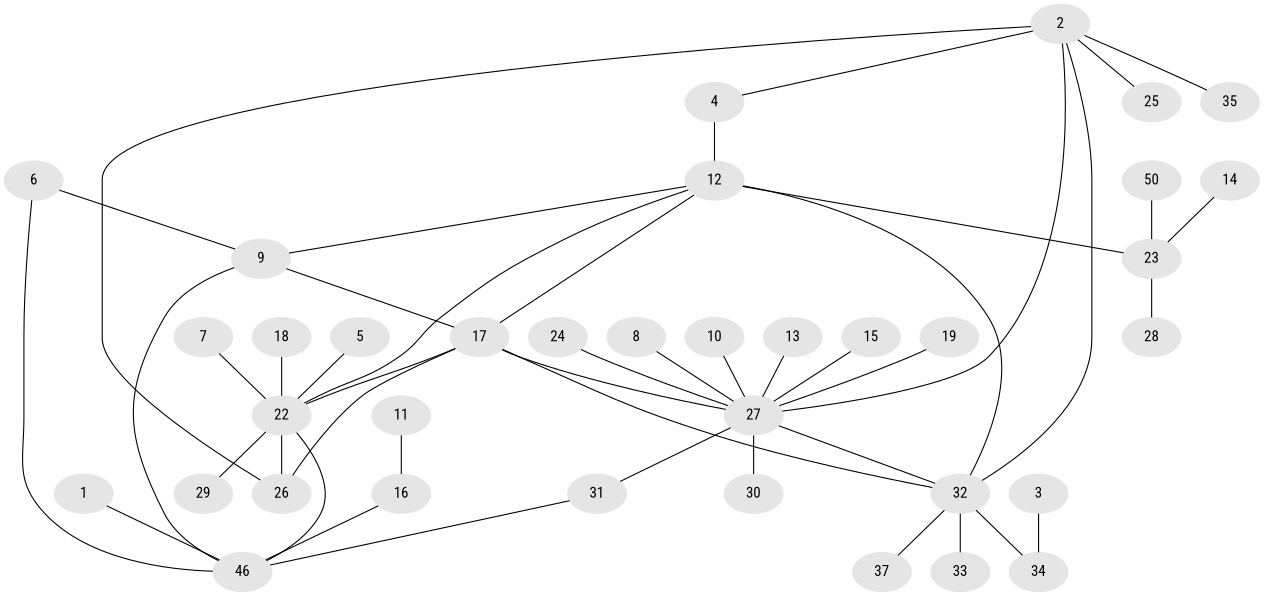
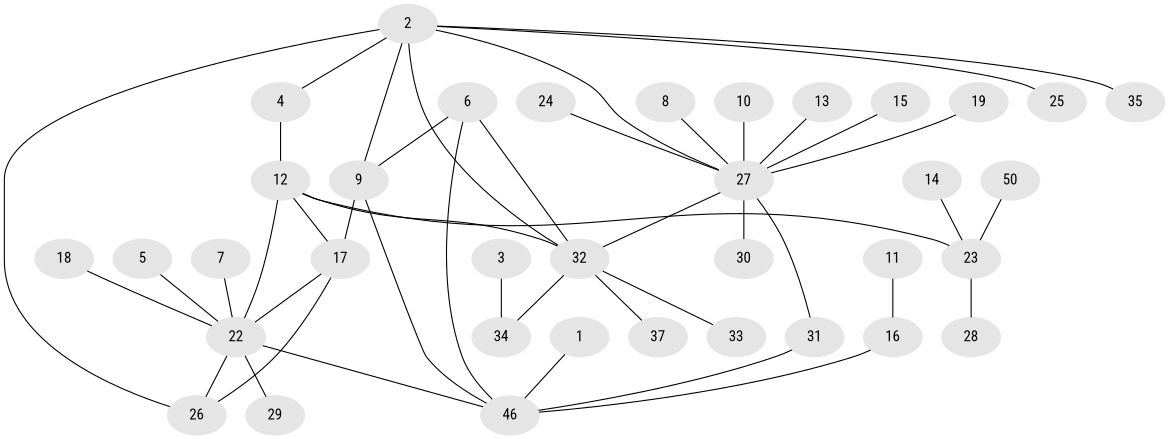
edge "12" -- "9": now "2" -- "9"
edge "17" -- "27": removed
edge "17" -- "32": now "6" -- "32"
